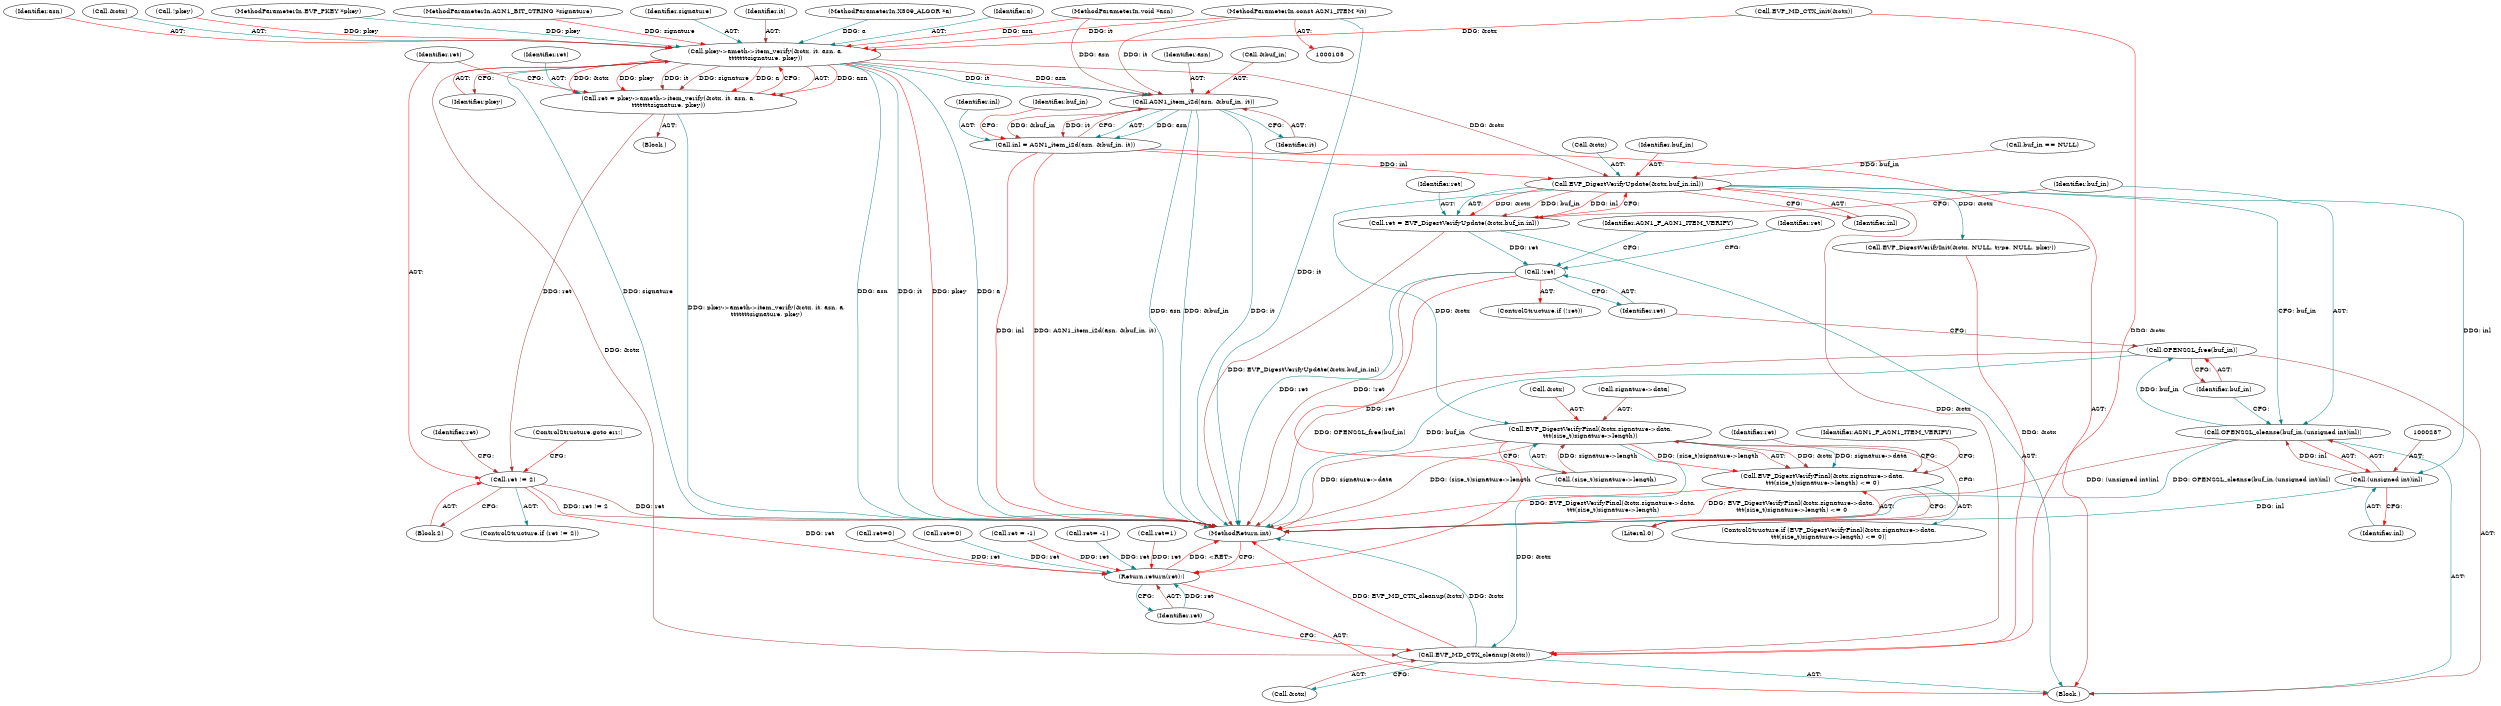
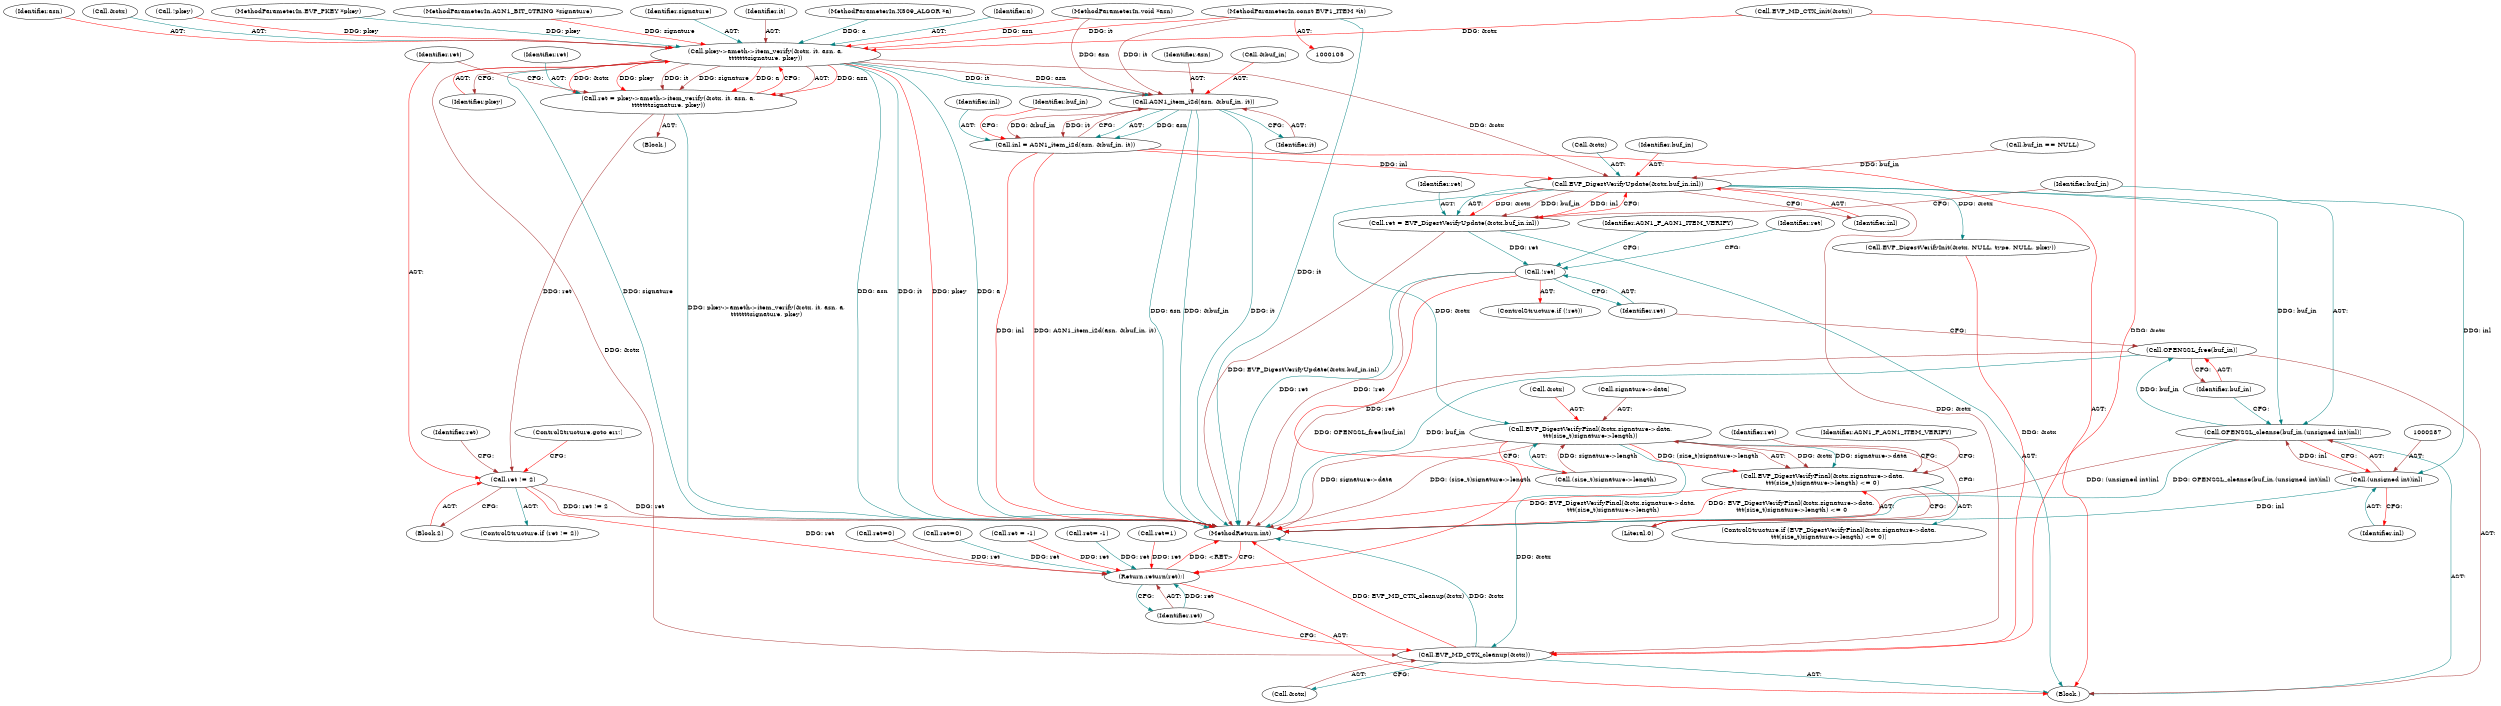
node "(MethodParameterIn,const ASN1_ITEM *it)": label "(MethodParameterIn,const ASN1_ITEM *it)" -> "(MethodParameterIn,const EVP1_ITEM *it)"
edge "(Call,EVP_DigestVerifyUpdate(&ctx,buf_in,inl))" -> "(Call,OPENSSL_cleanse(buf_in,(unsigned int)inl))": label "CFG: buf_in" -> "DDG: buf_in"
edge "(Call,OPENSSL_cleanse(buf_in,(unsigned int)inl))" -> "(Call,(unsigned int)inl)": label "AST: " -> "CFG: "
